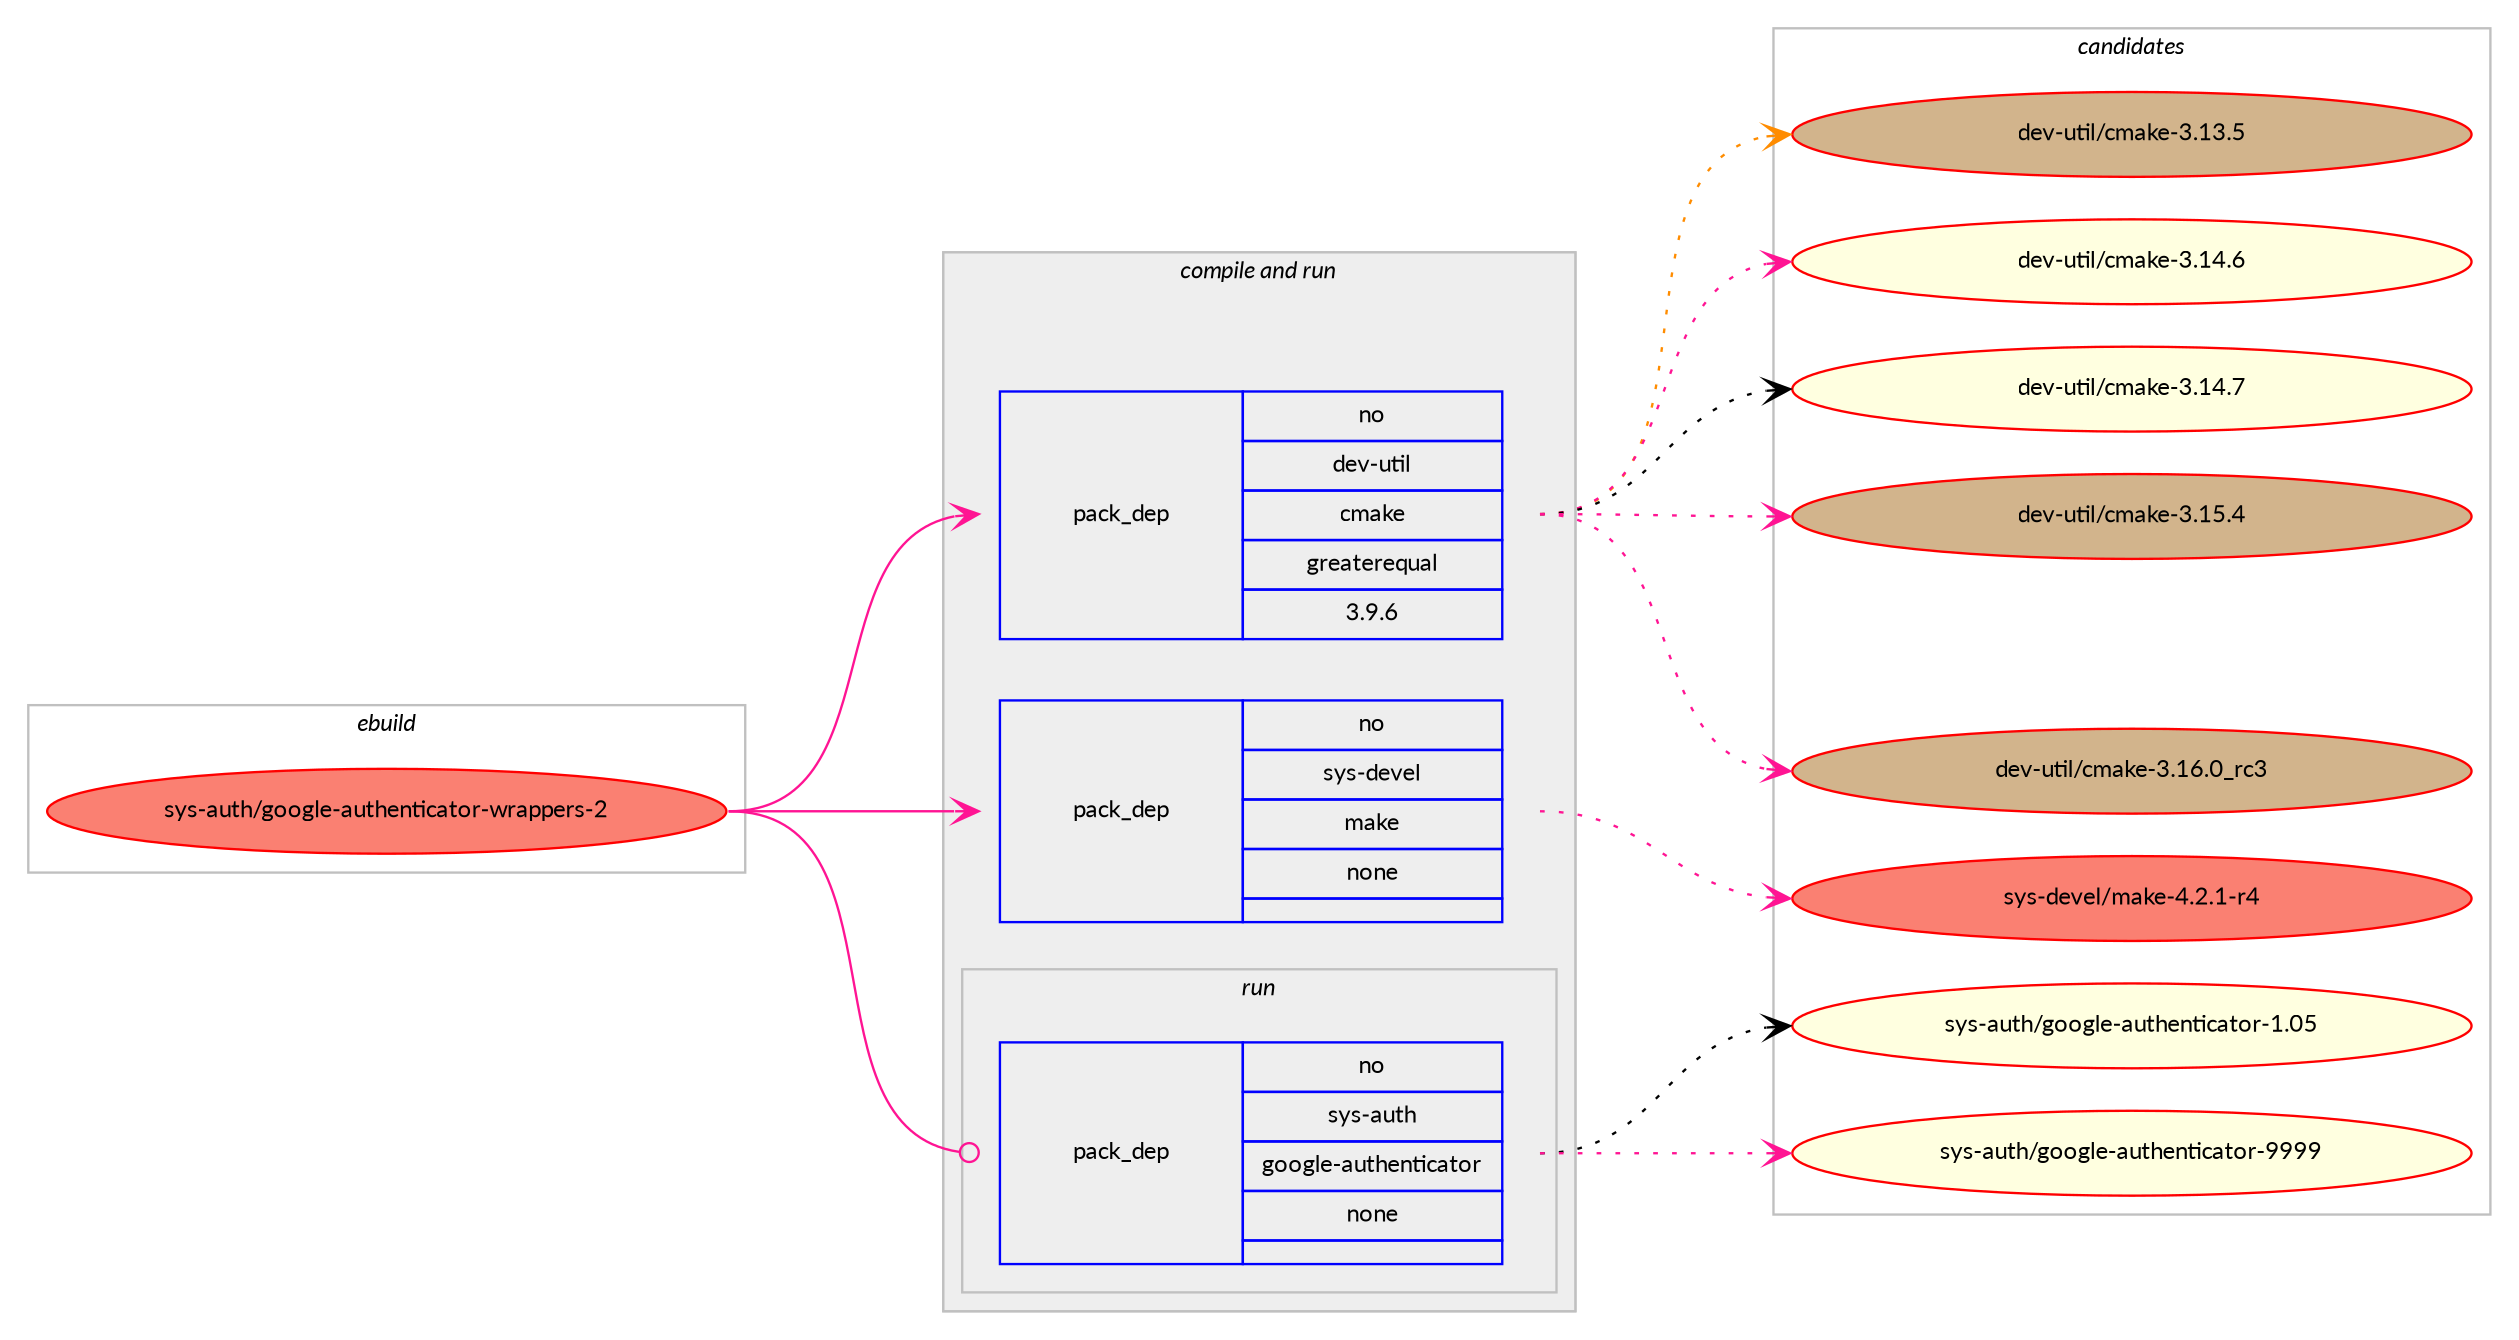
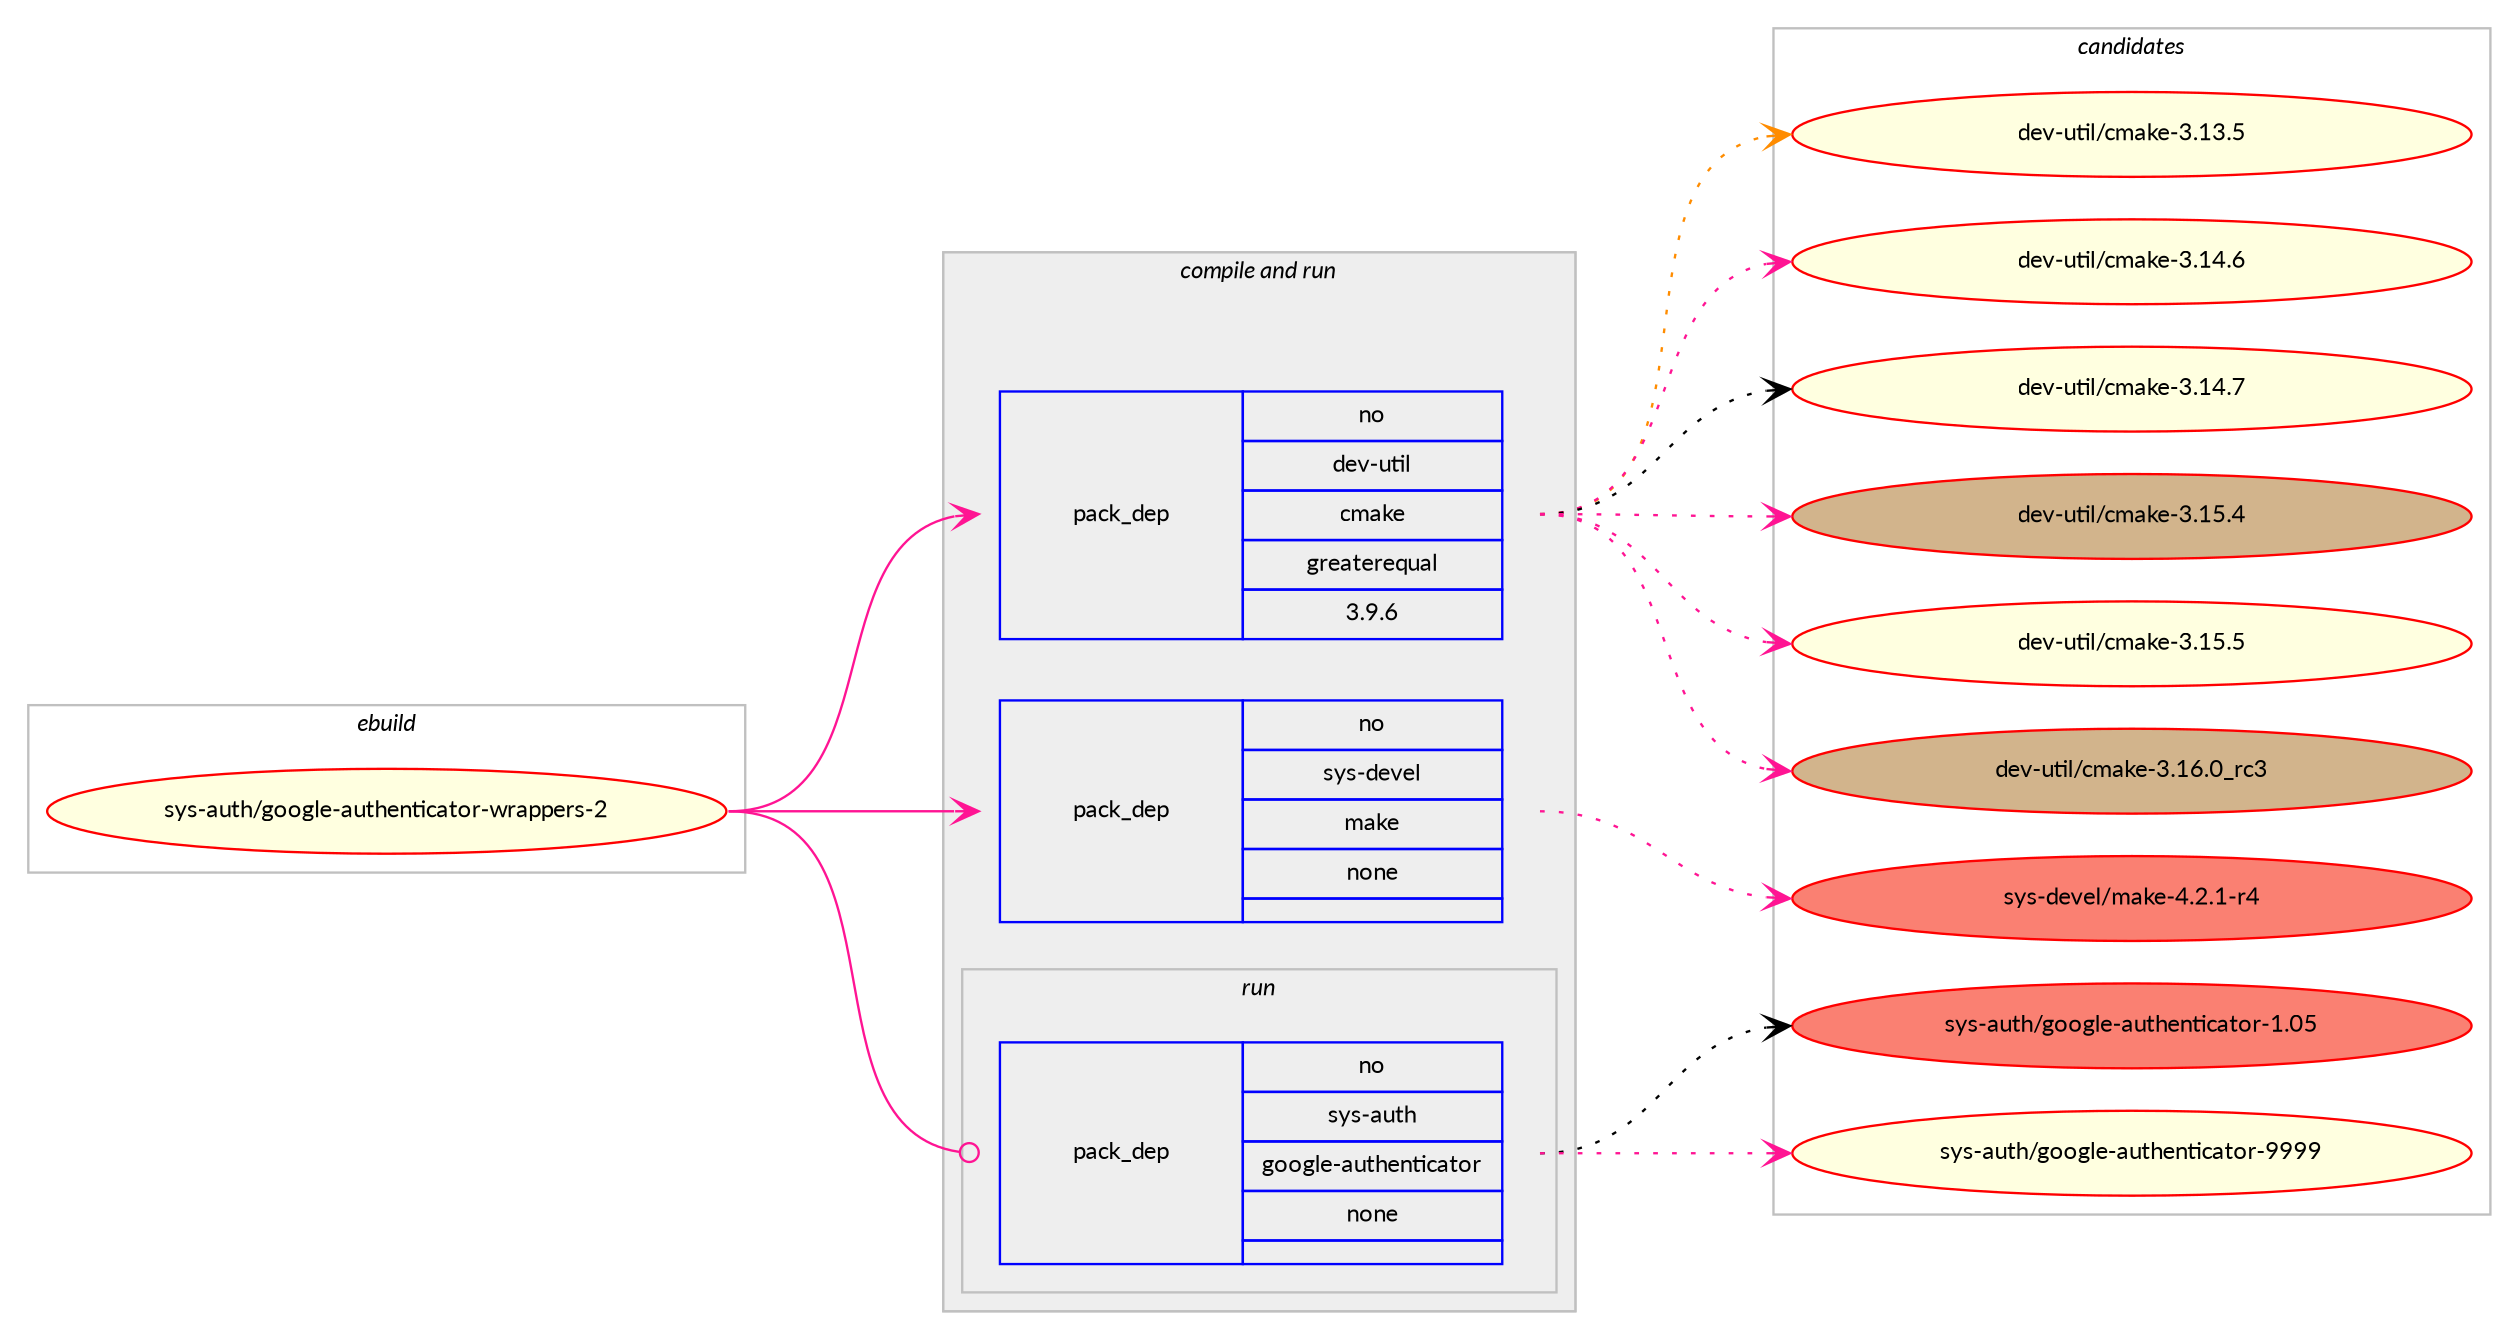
node "dev-util/cmake-3.13.5": fillcolor tan -> lightyellow
node "dev-util/cmake-3.15.5": added
node "sys-auth/google-authenticator-wrappers-2": fillcolor salmon -> lightyellow
node "sys-auth/google-authenticator-1.05": fillcolor lightyellow -> salmon
